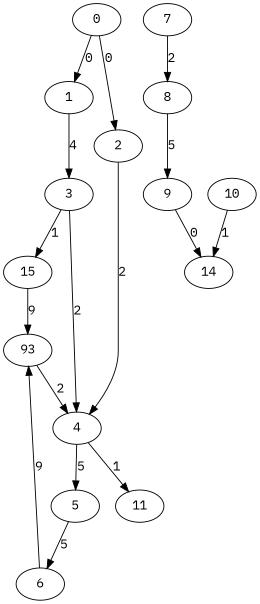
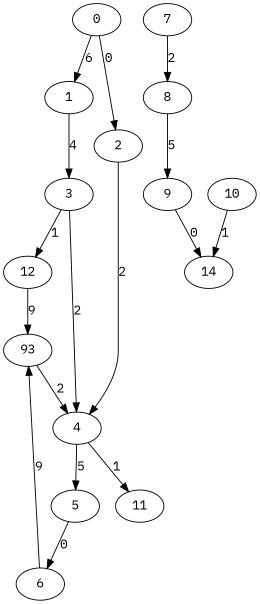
edge "0" -> "1": label "0" -> "6"
node "15": label "15" -> "12"
edge "5" -> "6": label "5" -> "0"
